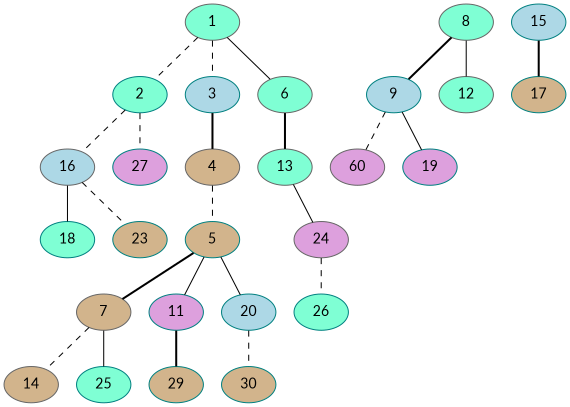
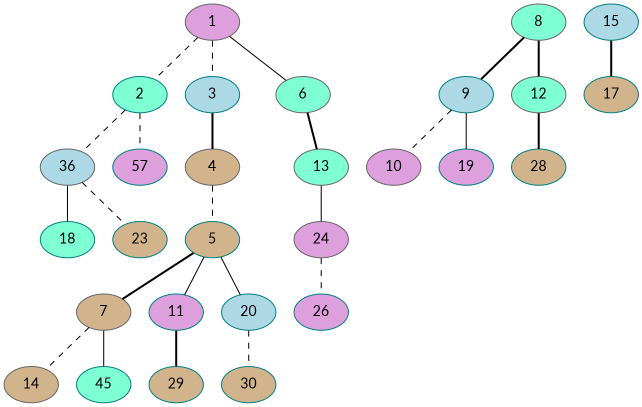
node "1": fillcolor aquamarine -> plum
edge "8" -- "12": style solid -> bold
node "16": label "16" -> "36"
node "27": label "27" -> "57"
node "60": label "60" -> "10"
node "28": added
node "26": fillcolor aquamarine -> plum
node "25": label "25" -> "45"
